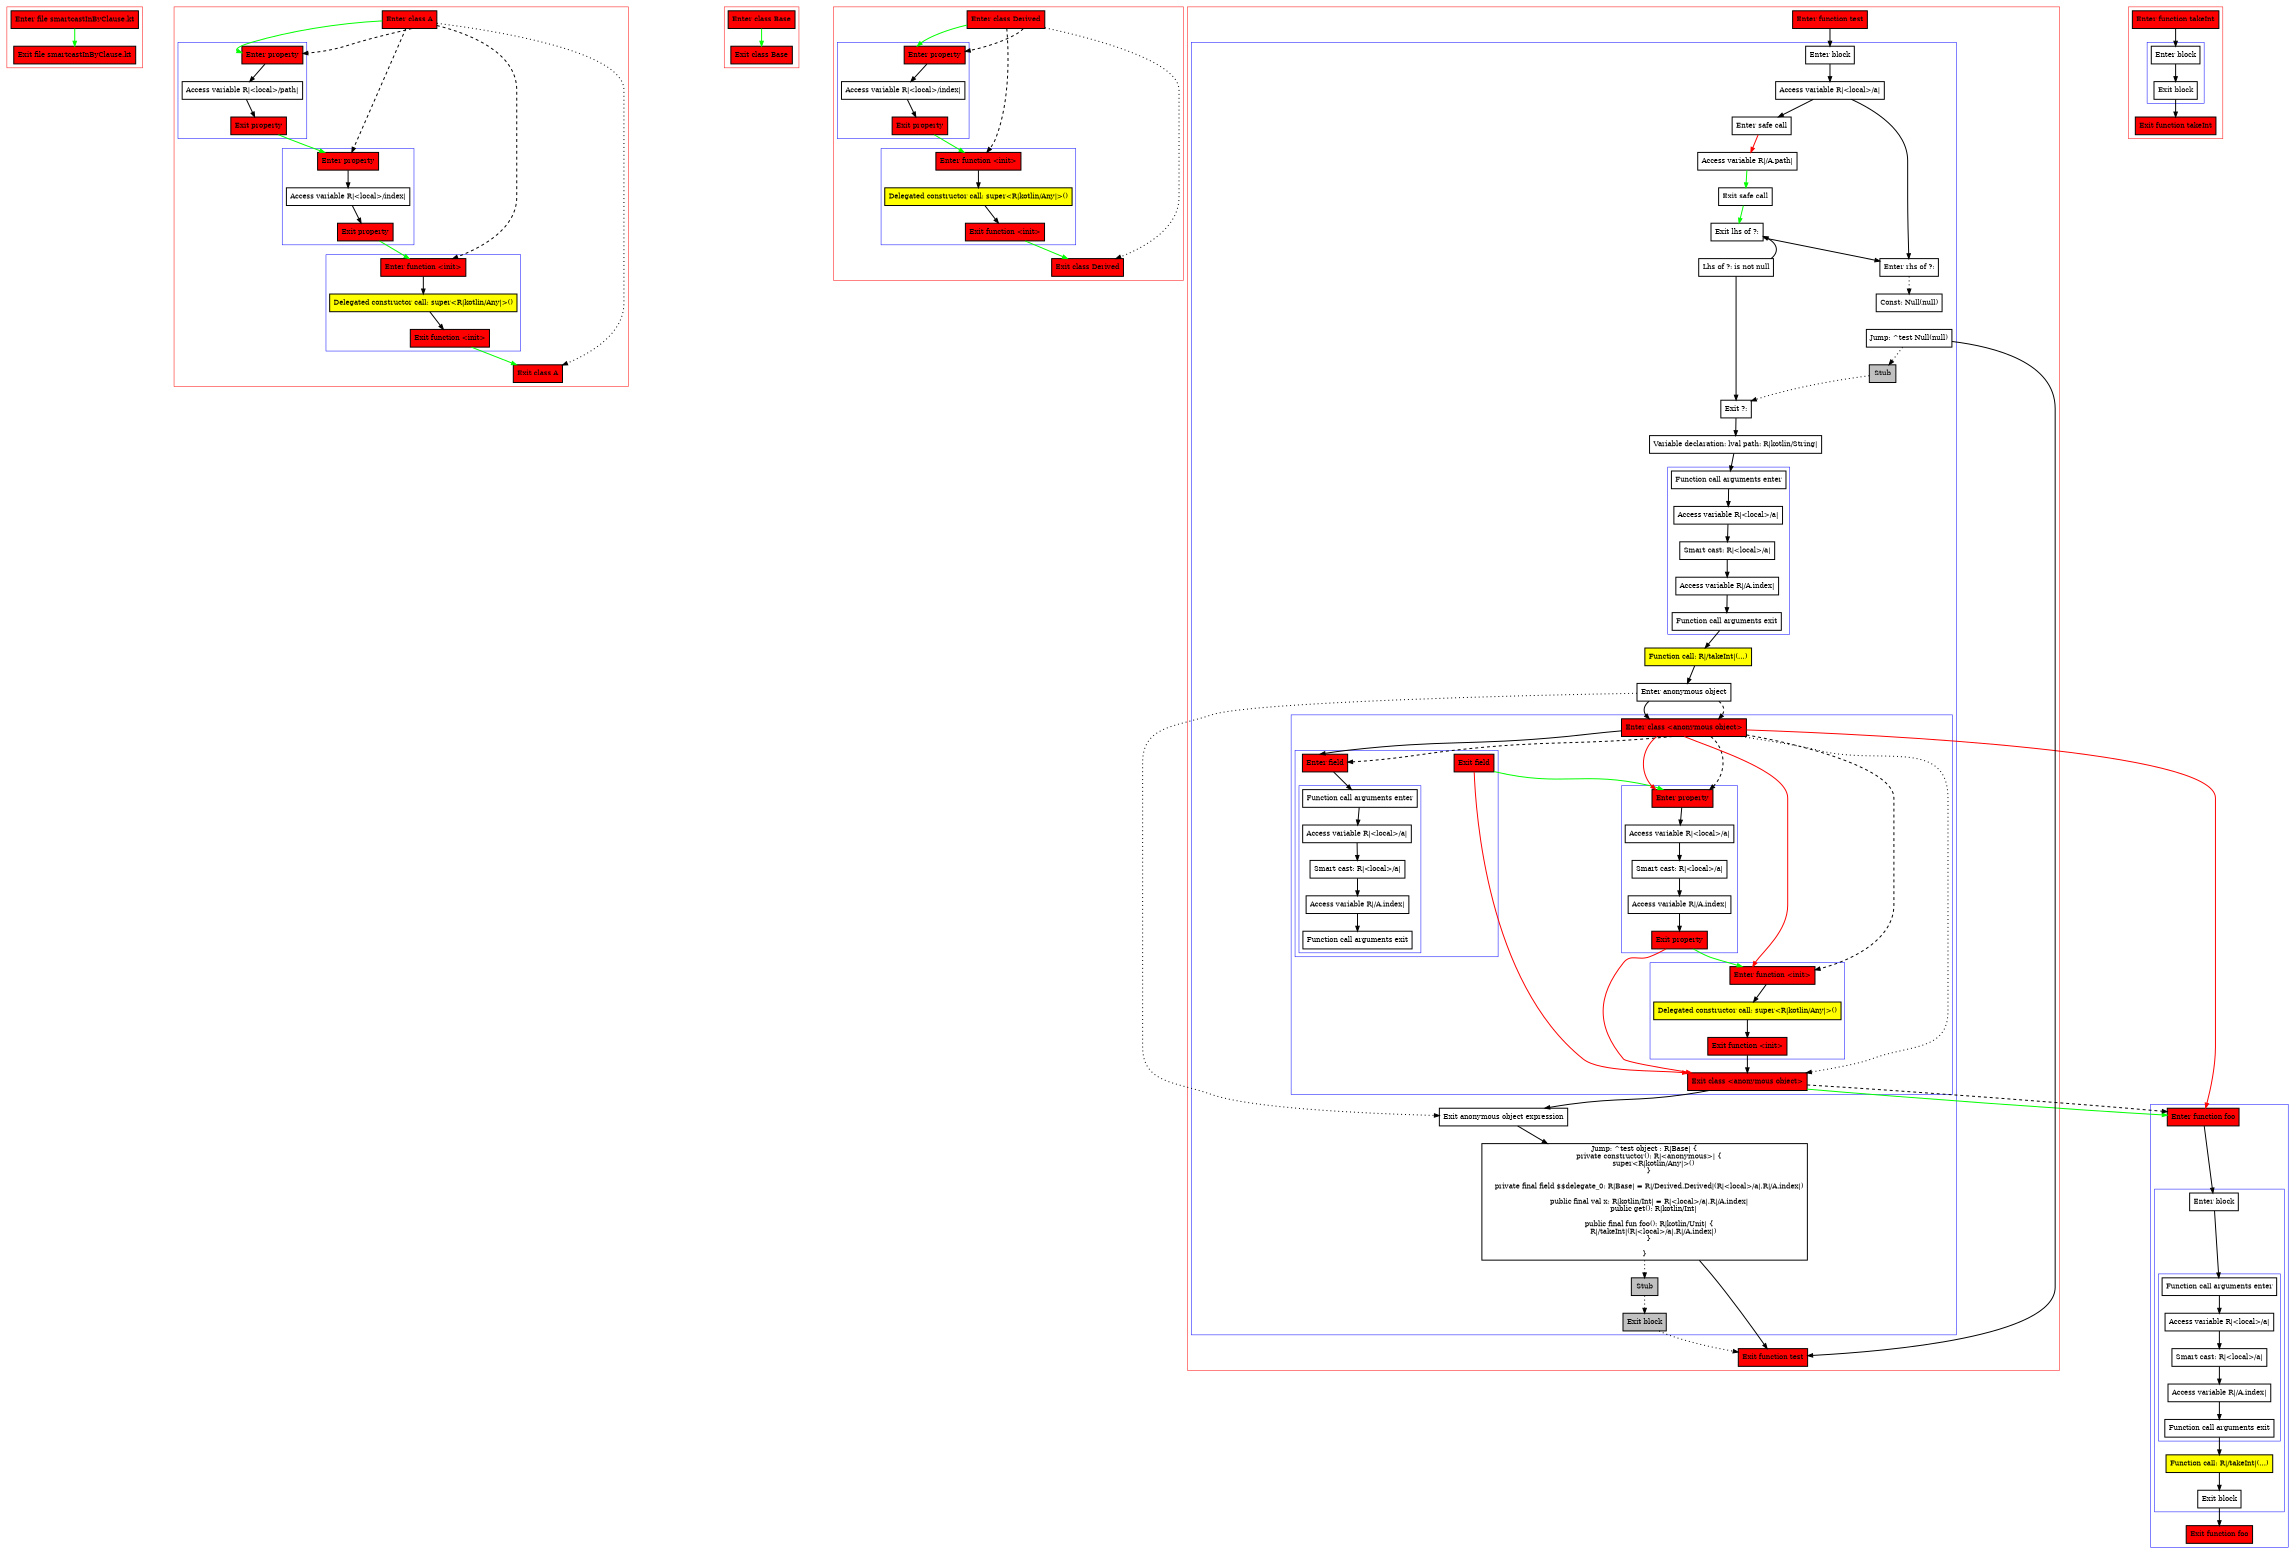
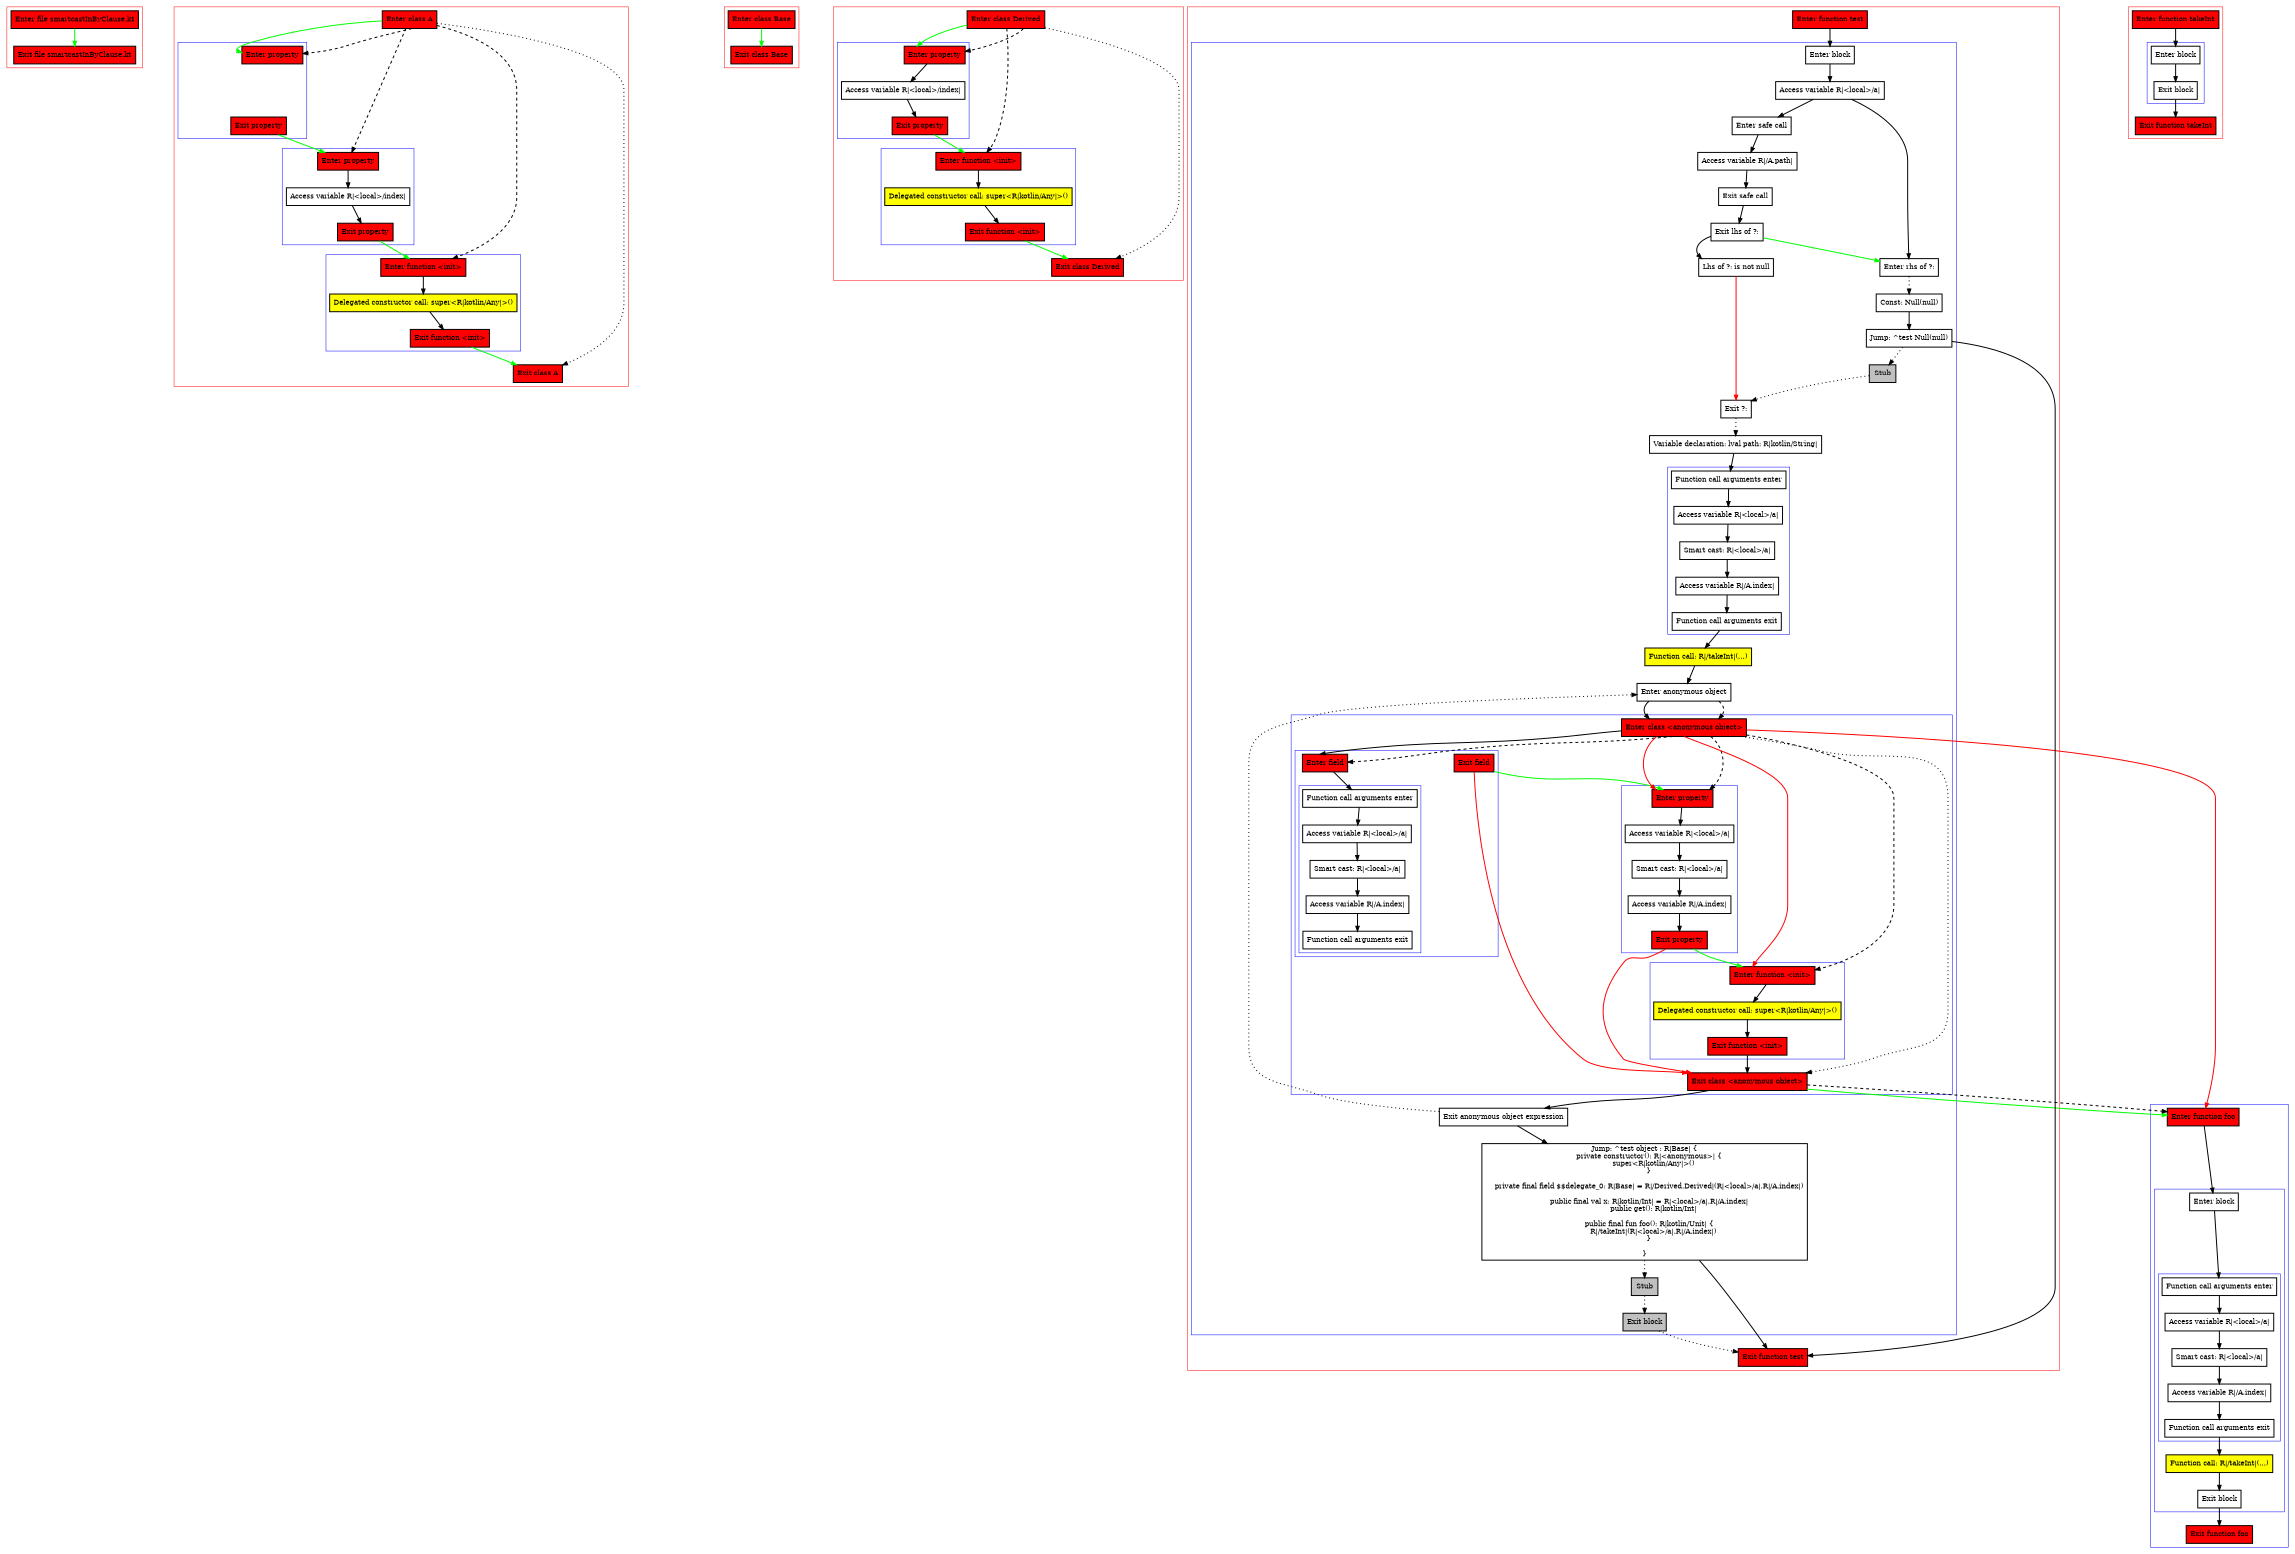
node "Access variable R|<local>/path|": removed
edge "Enter safe call" -> "Access variable R|/A.path|": color red -> black
edge "Access variable R|/A.path|" -> "Exit safe call": color green -> black
edge "Exit safe call" -> "Exit lhs of ?:": color green -> black
edge "Lhs of ?: is not null" -> "Exit lhs of ?:": reversed
edge "Exit lhs of ?:" -> "Enter rhs of ?:": color black -> green
edge "Const: Null(null)" -> "Jump: ^test Null(null)": added
edge "Lhs of ?: is not null" -> "Exit ?:": color black -> red
edge "Exit ?:" -> "Variable declaration: lval path: R|kotlin/String|": style solid -> dotted
edge "Enter anonymous object" -> "Exit anonymous object expression": reversed
